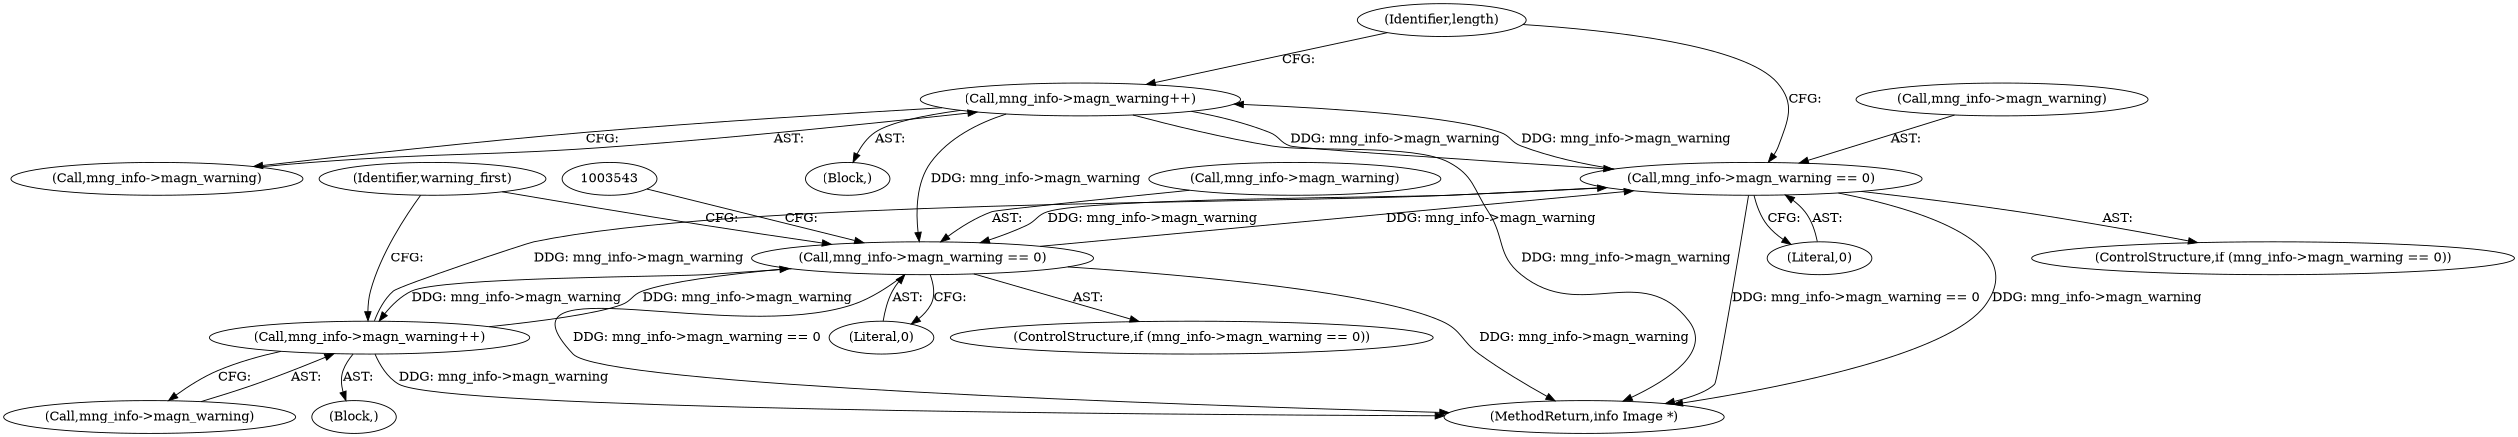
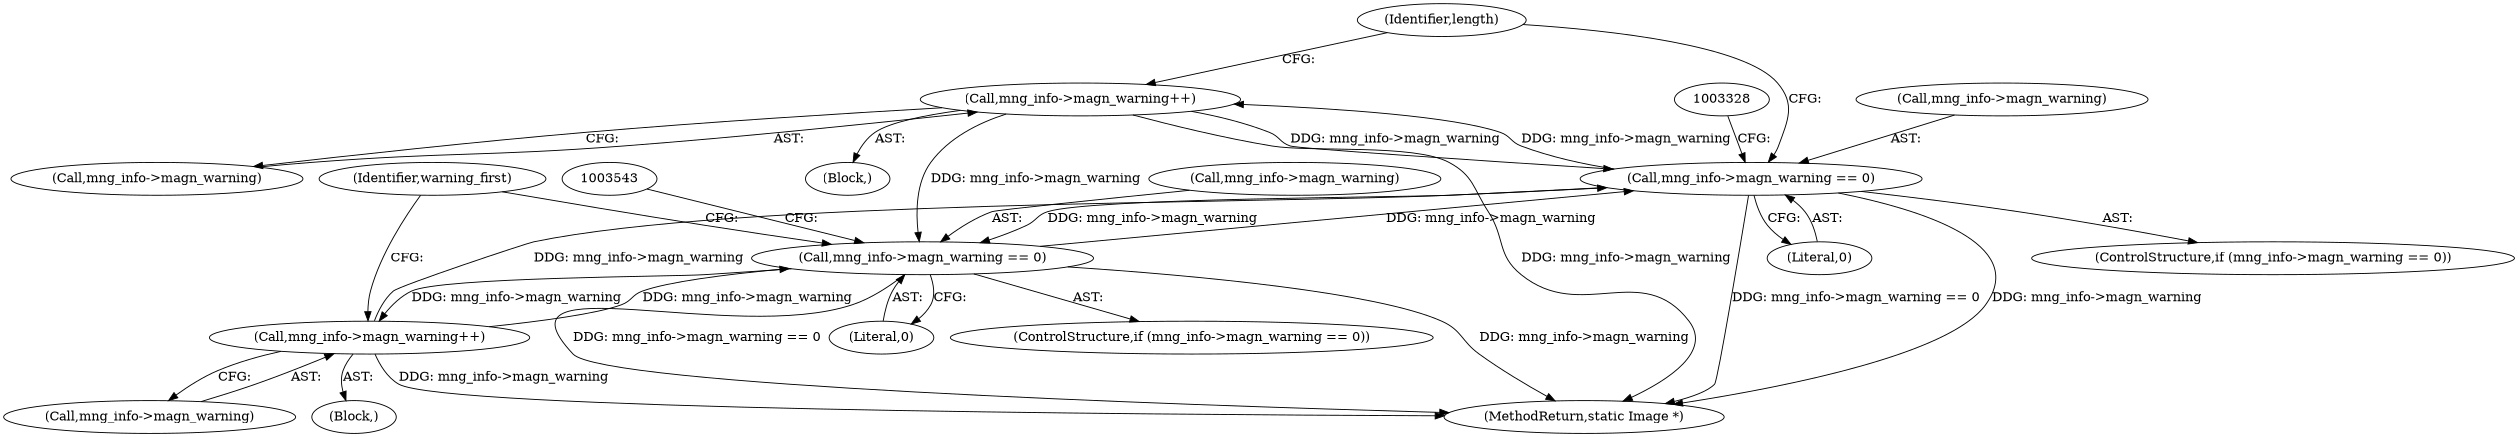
node "1003328": added
node "(MethodReturn,info Image *)": label "(MethodReturn,info Image *)" -> "(MethodReturn,static Image *)"
